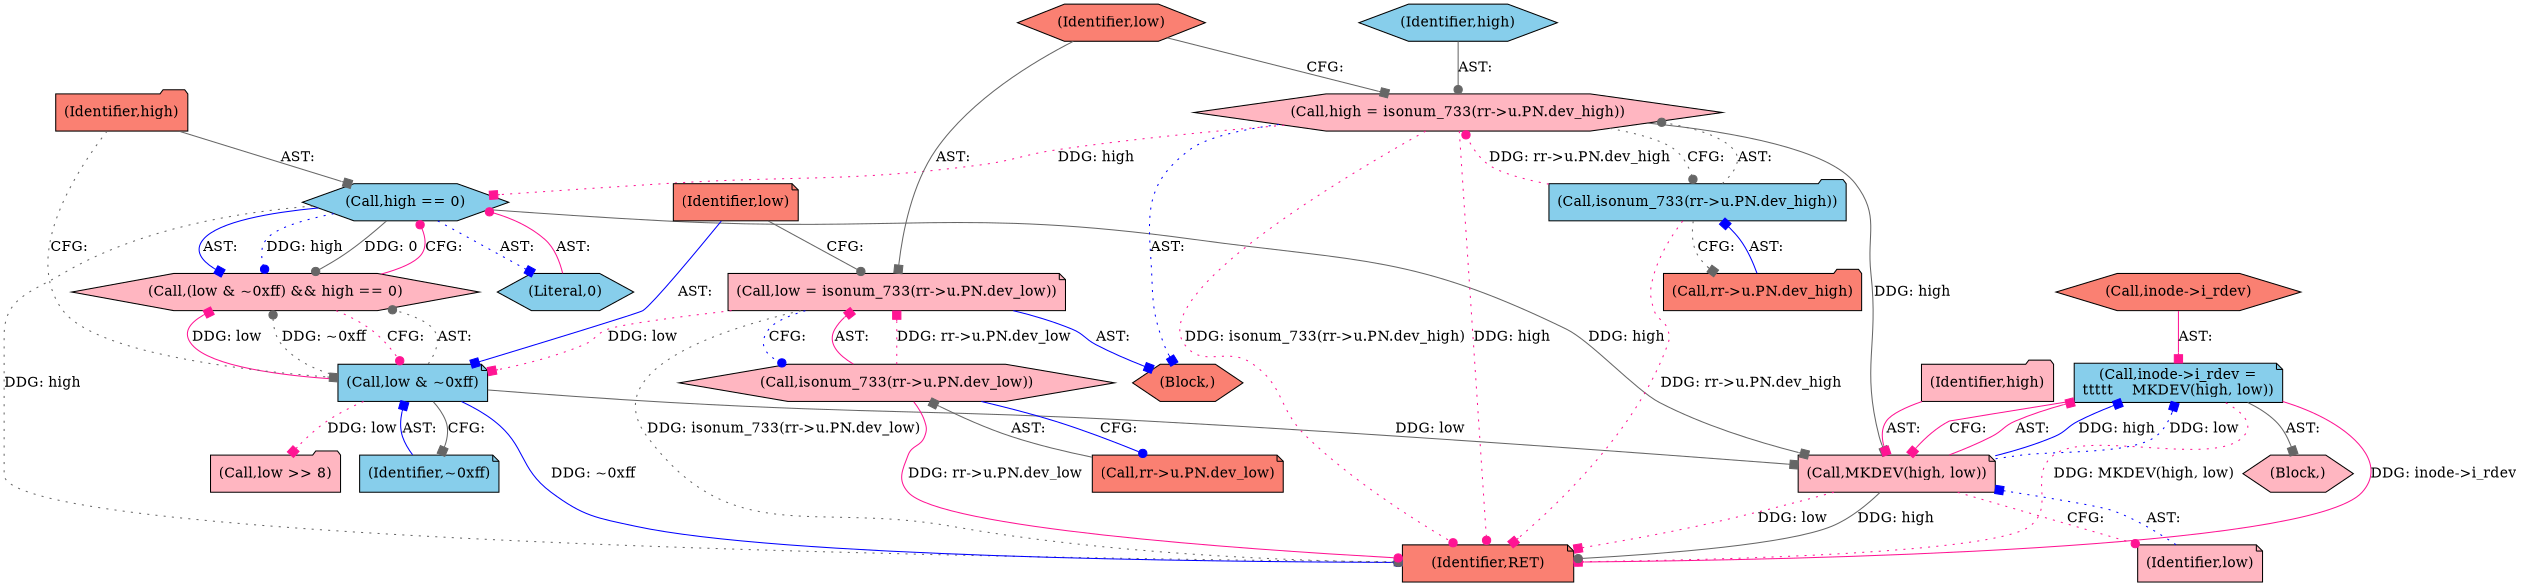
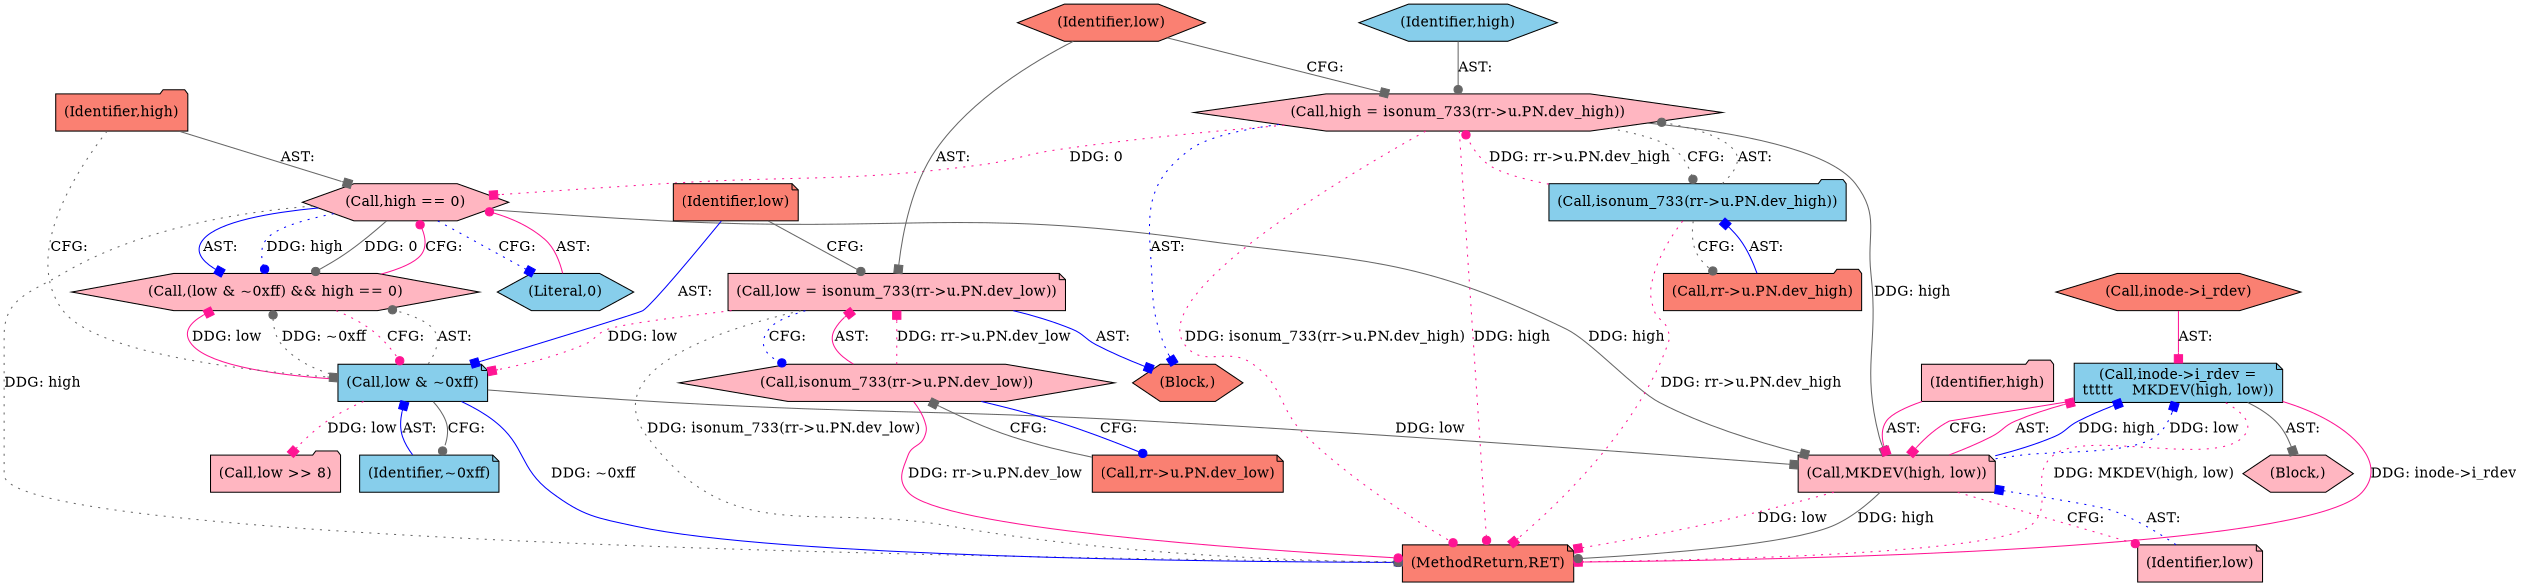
edge "(Call,high = isonum_733(rr->u.PN.dev_high))" -> "(Call,high == 0)": label "DDG: high" -> "DDG: 0"
node "(Call,high == 0)": fillcolor skyblue -> lightpink
edge "(Call,high == 0)" -> "(Literal,0)": label "AST: " -> "CFG: "
edge "(Call,isonum_733(rr->u.PN.dev_high))" -> "(Call,rr->u.PN.dev_high)": arrowhead box -> dot
edge "(Call,low & ~0xff)" -> "(Identifier,~0xff)": arrowhead box -> dot
edge "(Call,rr->u.PN.dev_low)" -> "(Call,isonum_733(rr->u.PN.dev_low))": label "AST: " -> "CFG: "
node "(Identifier,RET)": label "(Identifier,RET)" -> "(MethodReturn,RET)"
